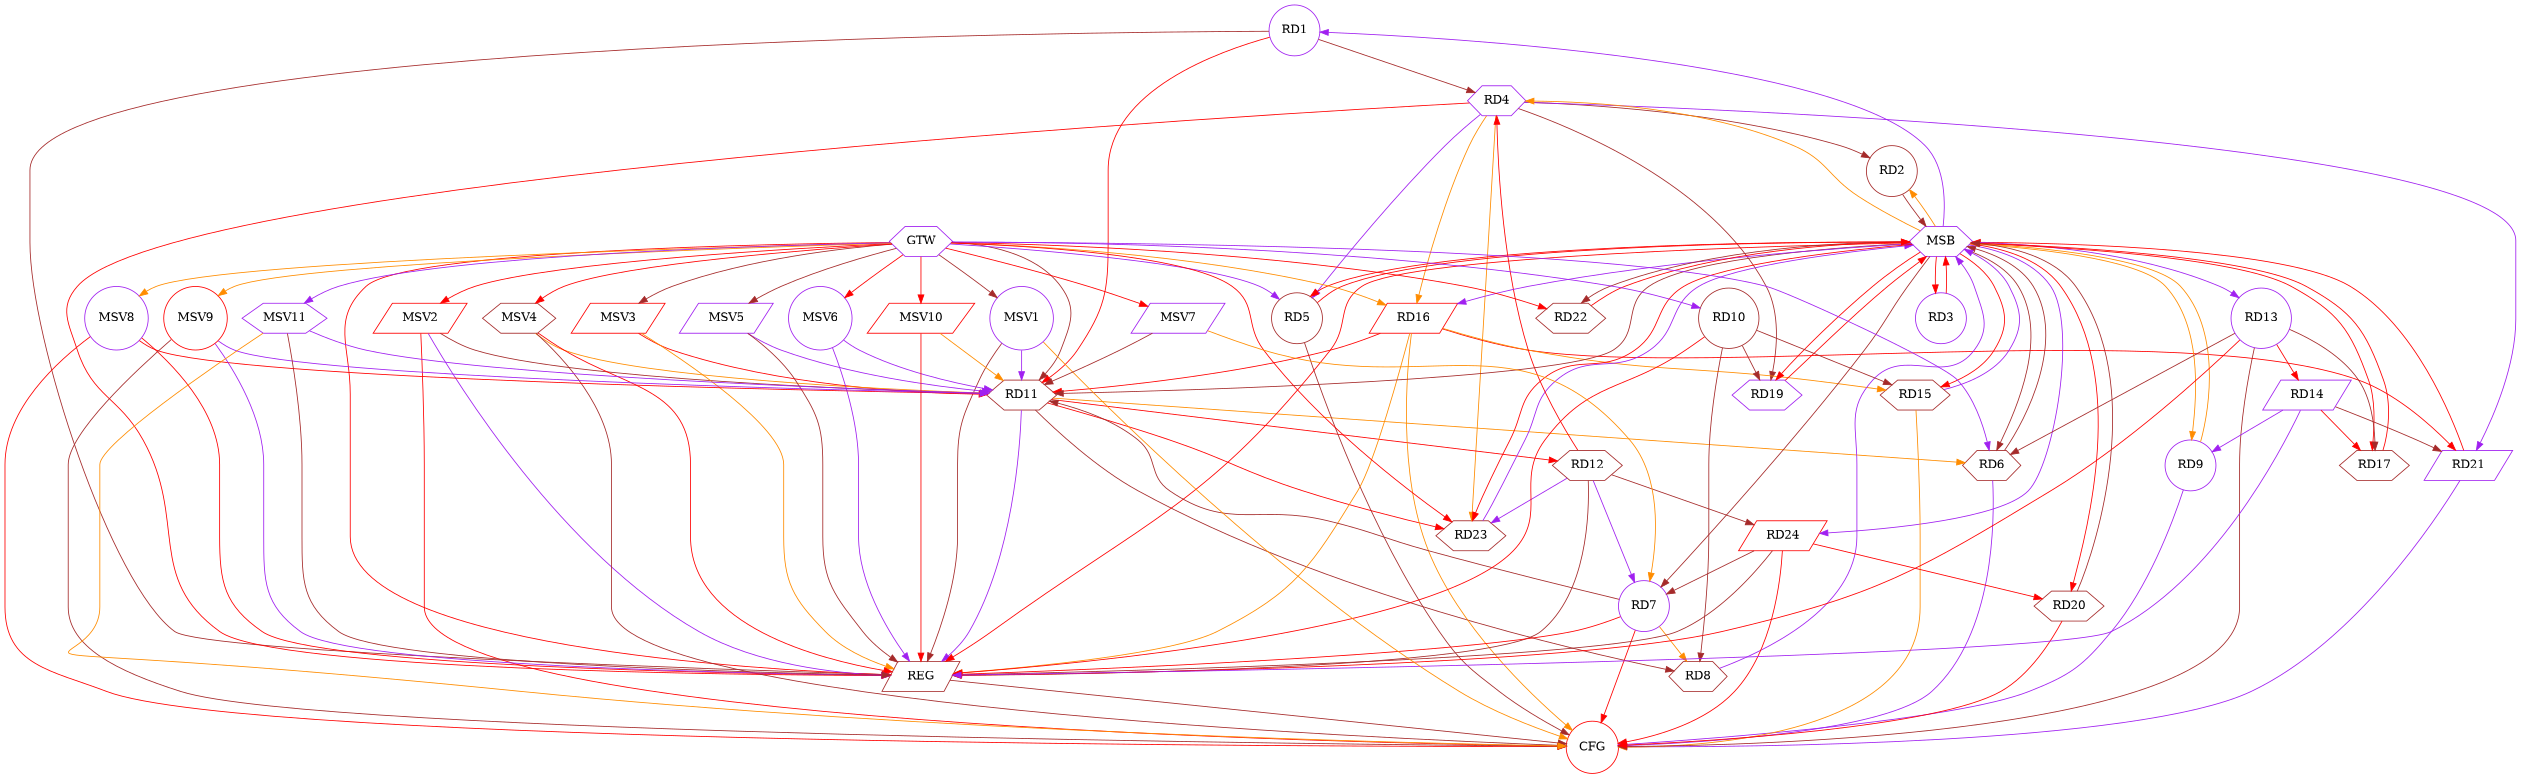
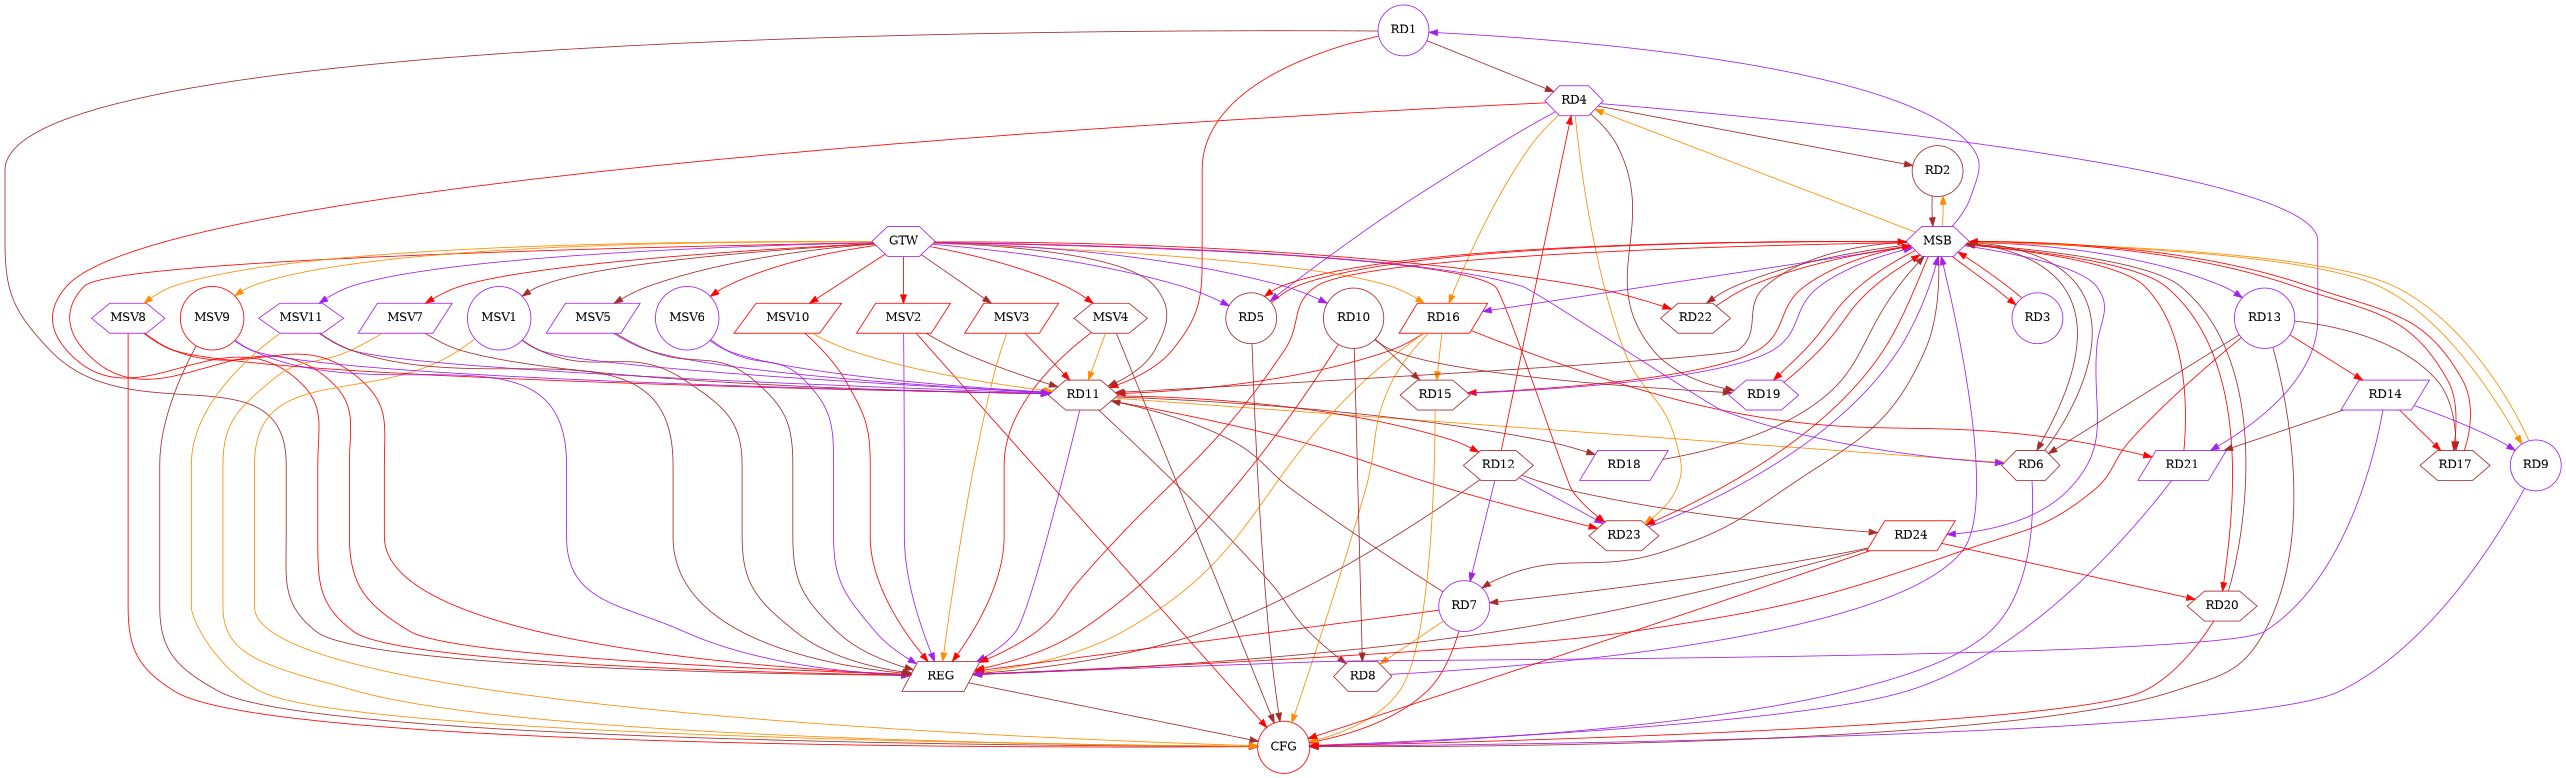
node "MSV8": shape circle -> hexagon
edge "MSV7" -> "RD7": now "MSV7" -> "CFG"
node "RD18": added
